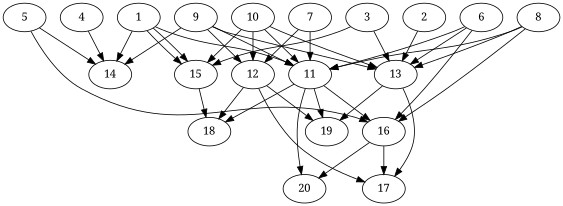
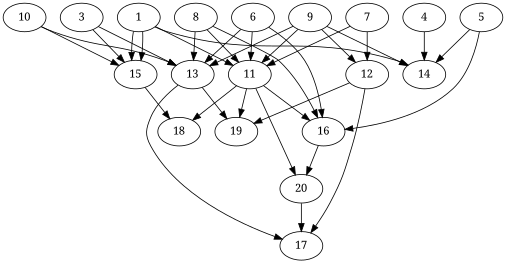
node "2": removed
edge "10" -> "11": removed
edge "10" -> "12": removed
edge "12" -> "18": removed
edge "16" -> "17": now "20" -> "17"
